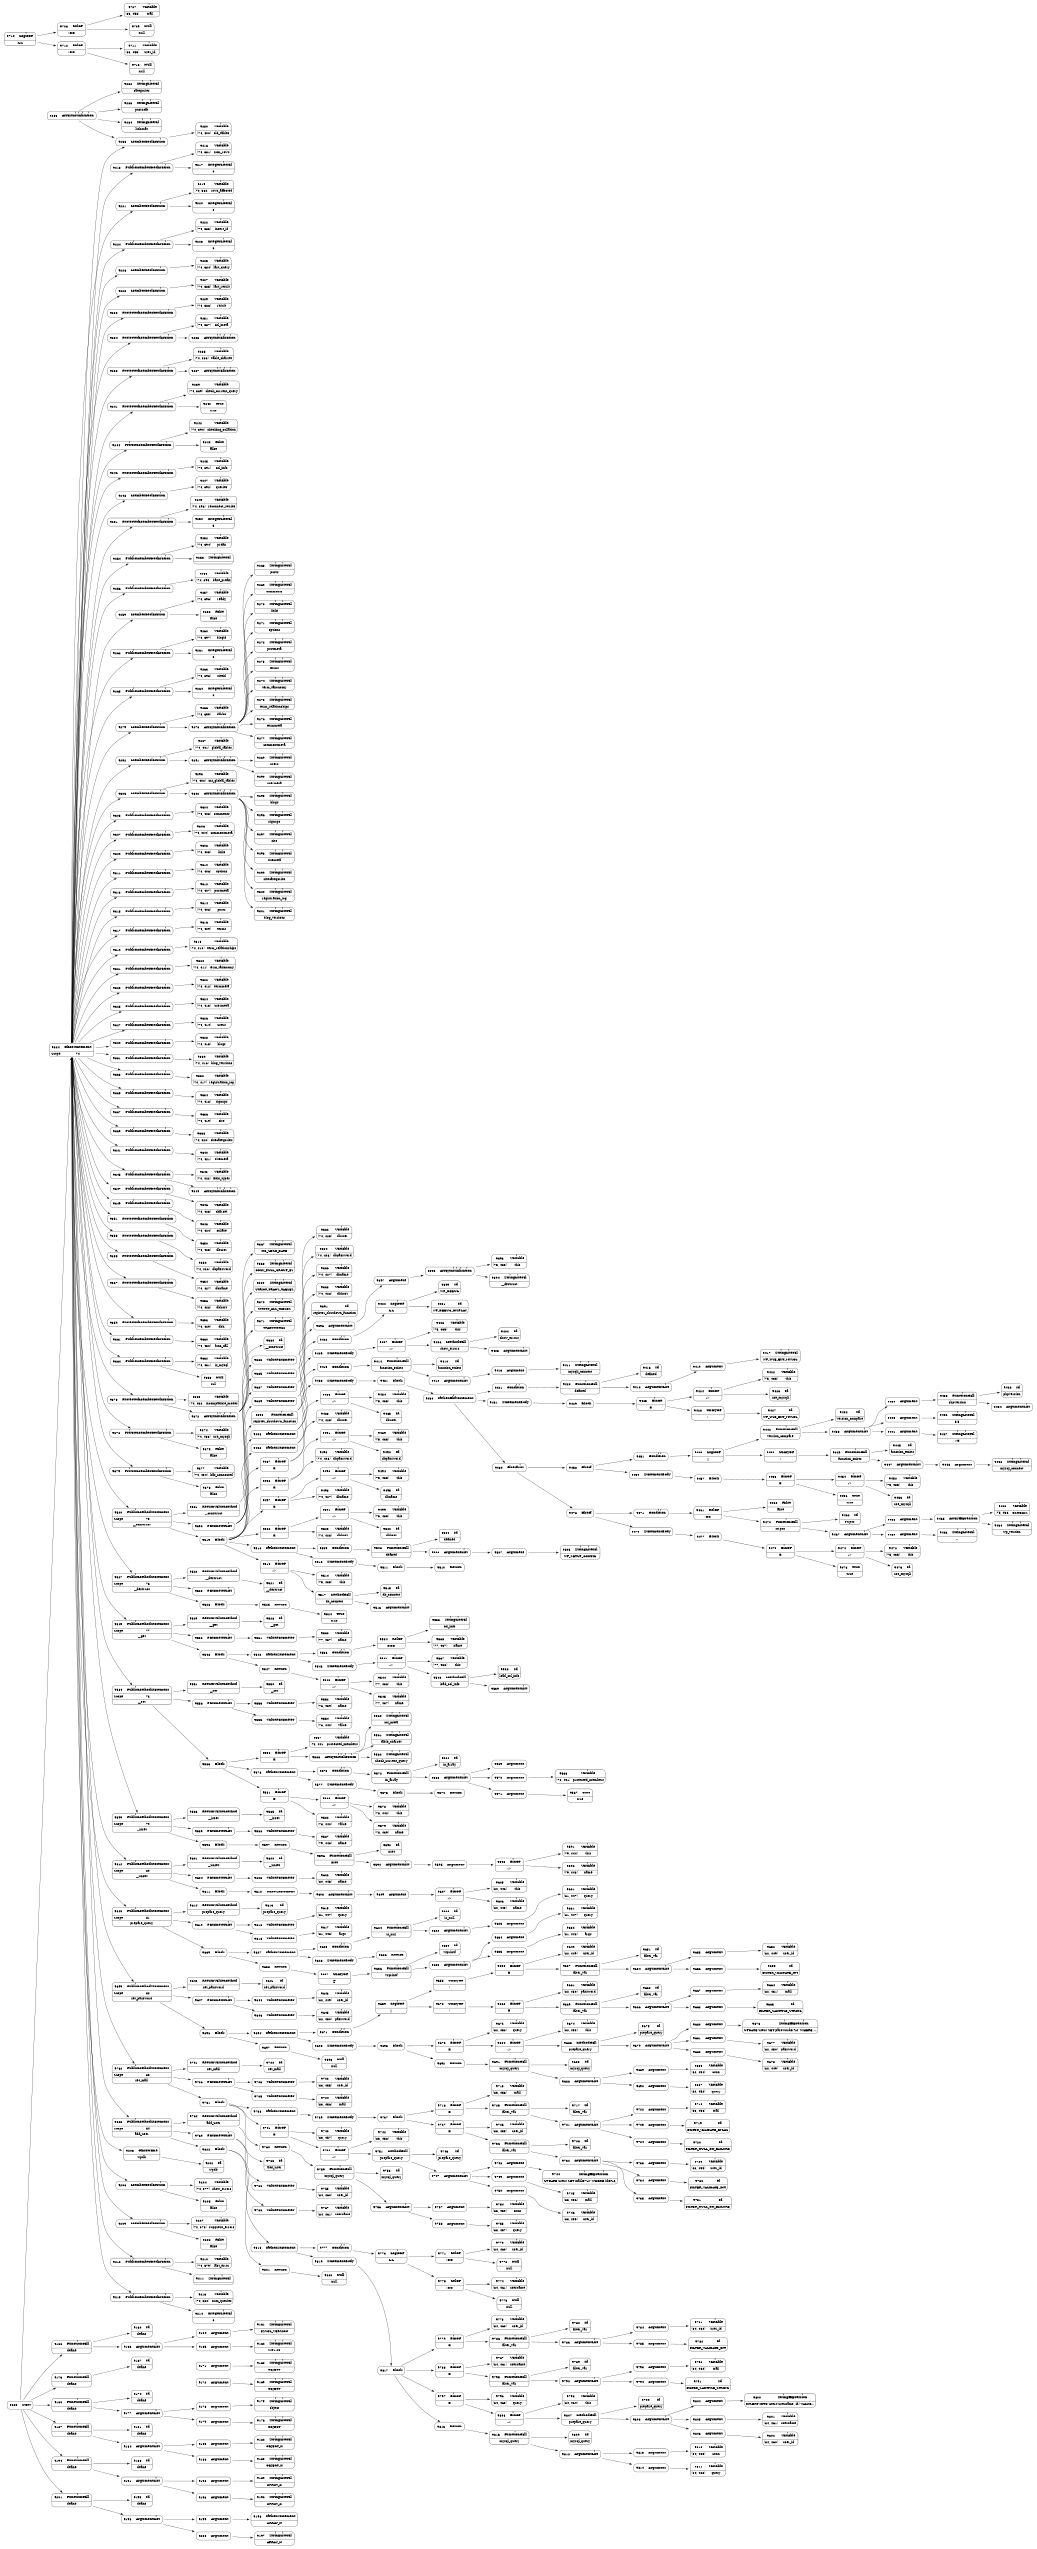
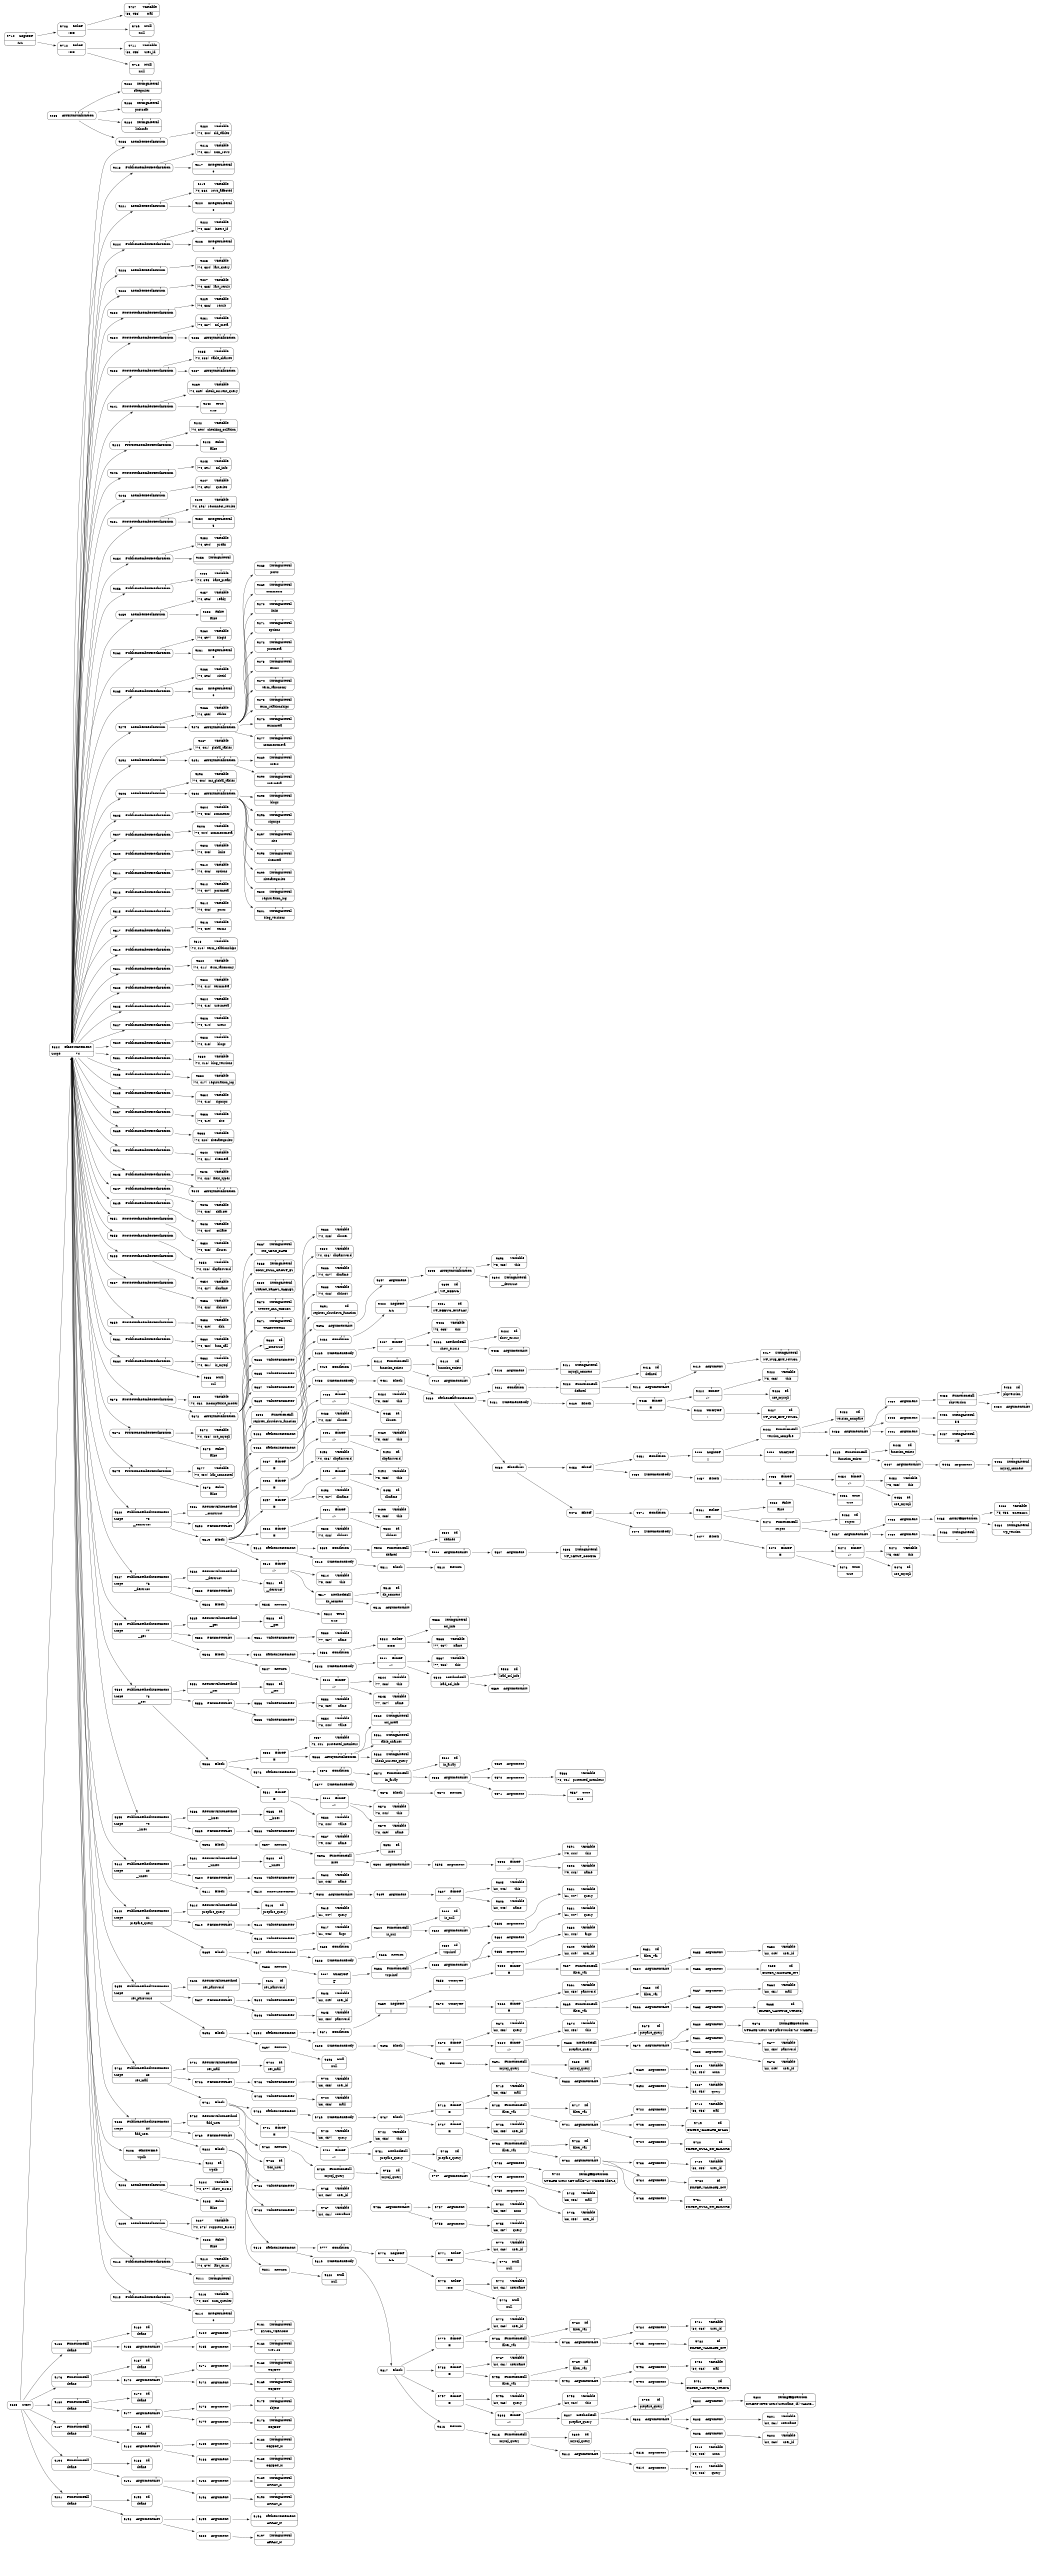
edge "9759" -> "9756": removed
node "9170": added
